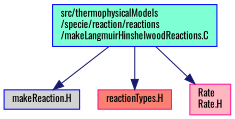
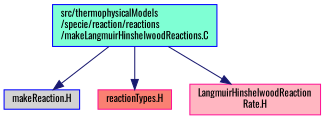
node "Rate Rate.H": label "Rate Rate.H" -> "LangmuirHinshelwoodReaction Rate.H"
